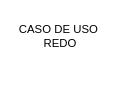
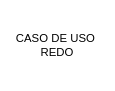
node "CASO DE USO REDO": moved (60, 36) -> (57, 45)
